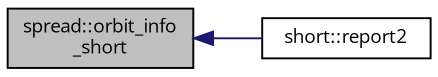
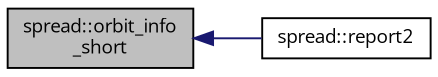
node "short::report2": label "short::report2" -> "spread::report2"
